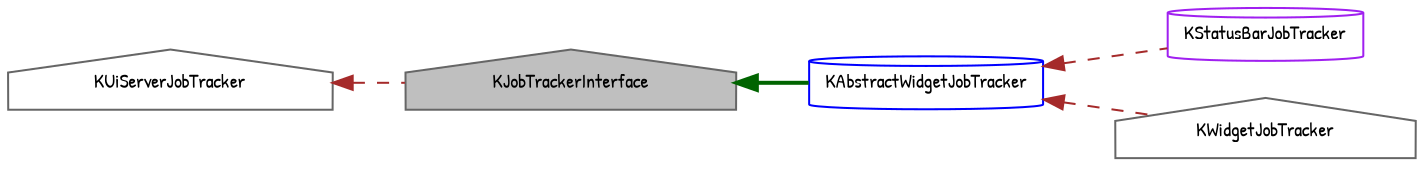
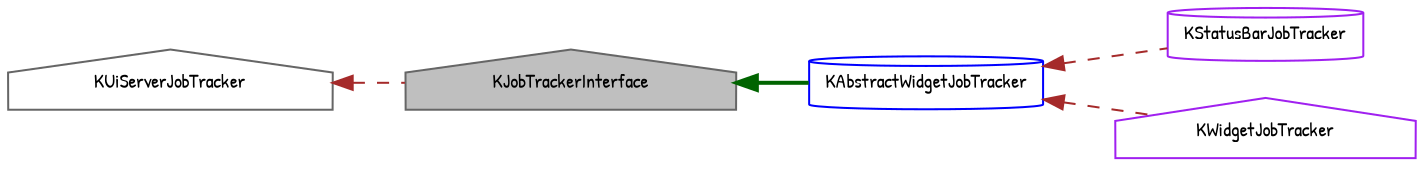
node "KWidgetJobTracker": color gray40 -> purple
